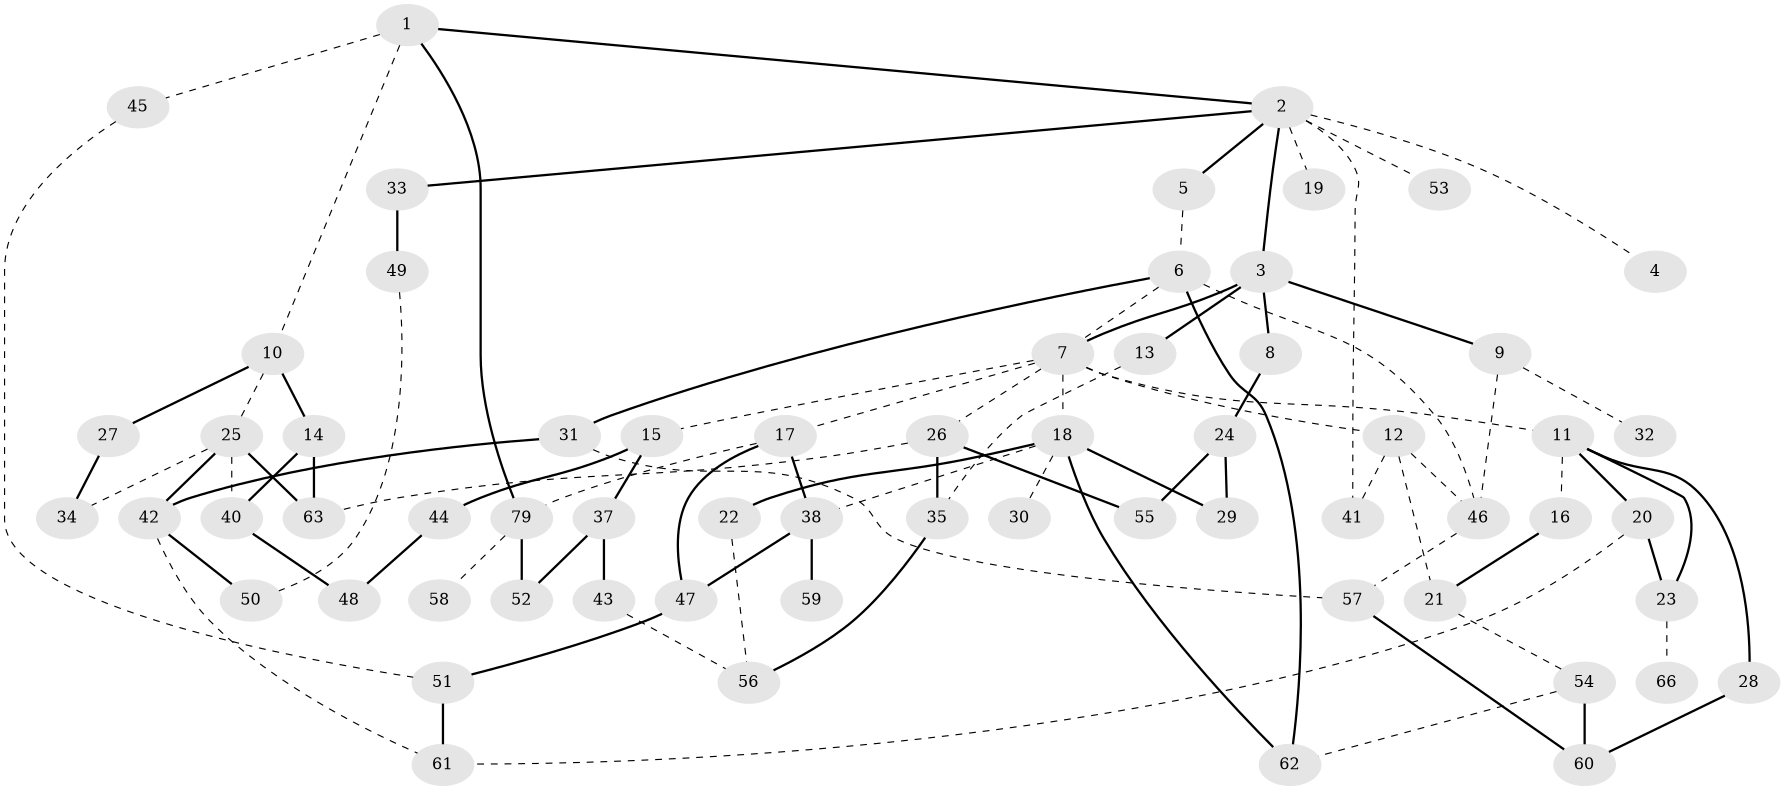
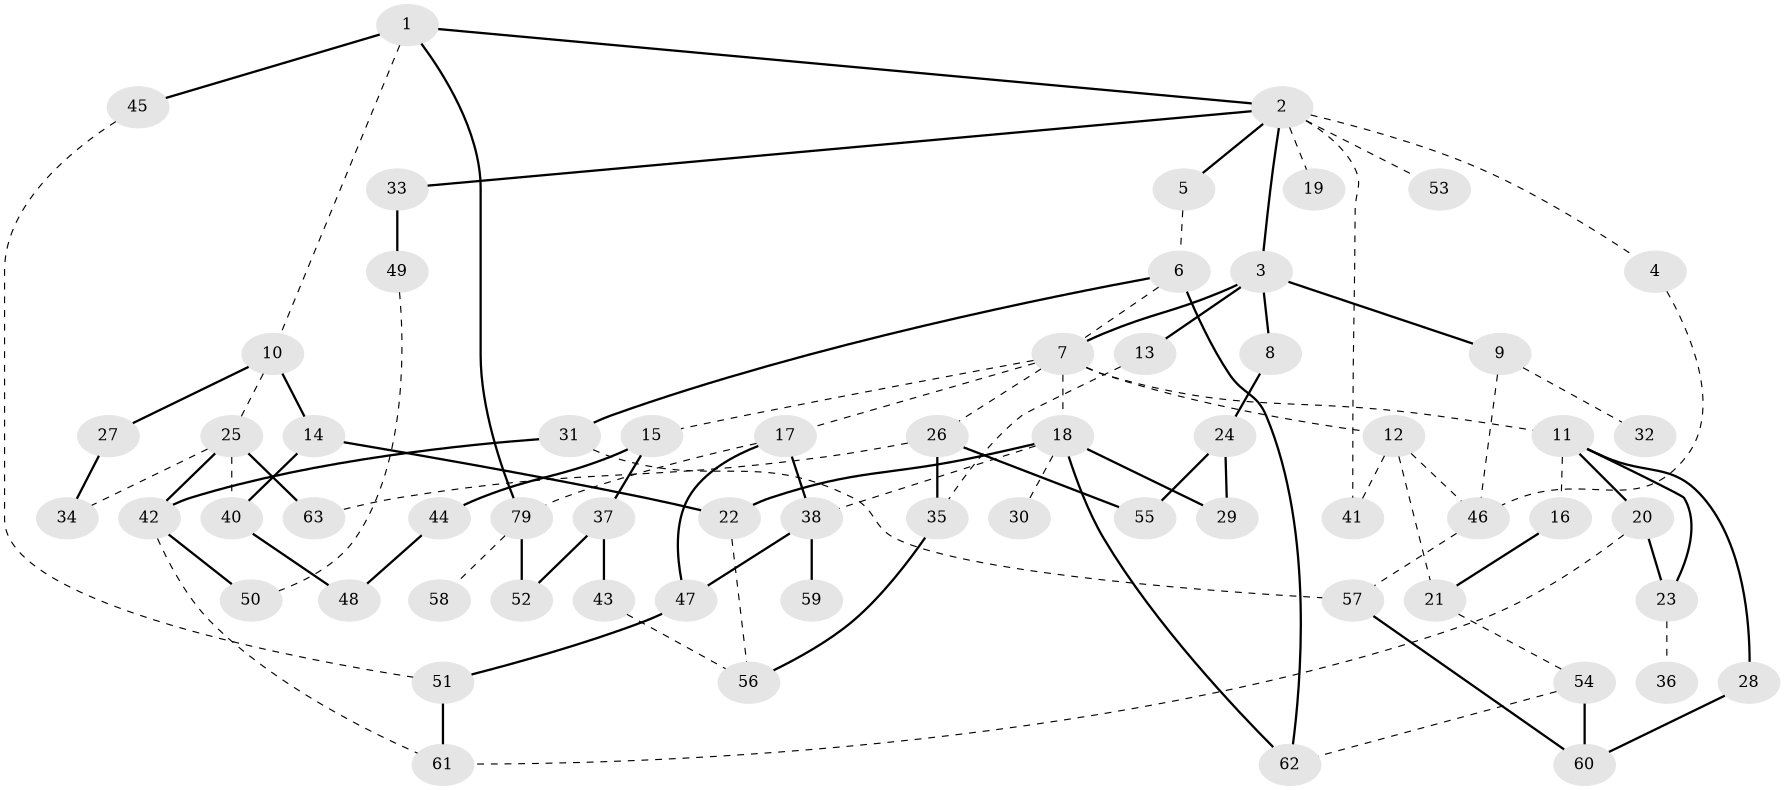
edge "1" -- "45": style dashed -> bold
edge "6" -- "46": now "4" -- "46"
edge "14" -- "63": now "14" -- "22"
node "66": label "66" -> "36"
